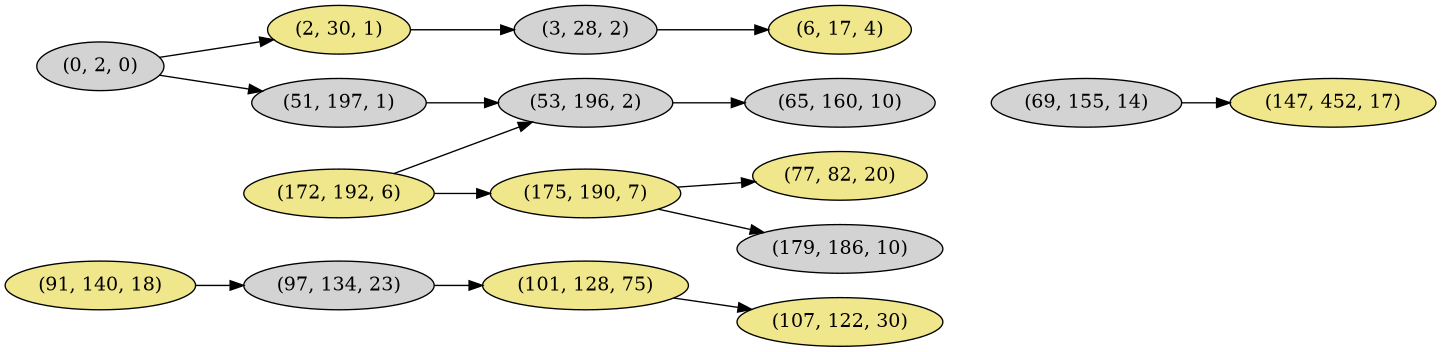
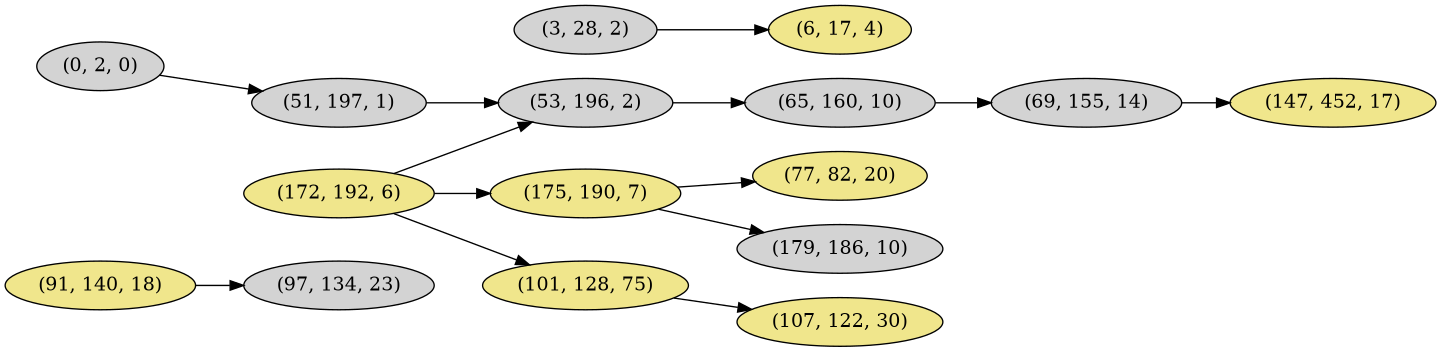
node "(2, 30, 1)": removed
edge "(65, 160, 10)" -> "(69, 155, 14)": added
edge "(97, 134, 23)" -> "(101, 128, 75)": now "(172, 192, 6)" -> "(101, 128, 75)"
